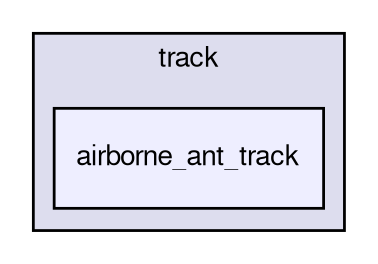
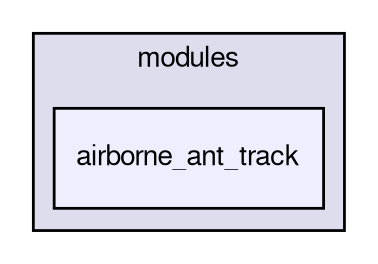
cluster "track": label "track" -> "modules"
